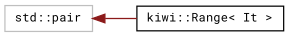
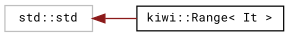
node "std::pair": label "std::pair" -> "std::std"
